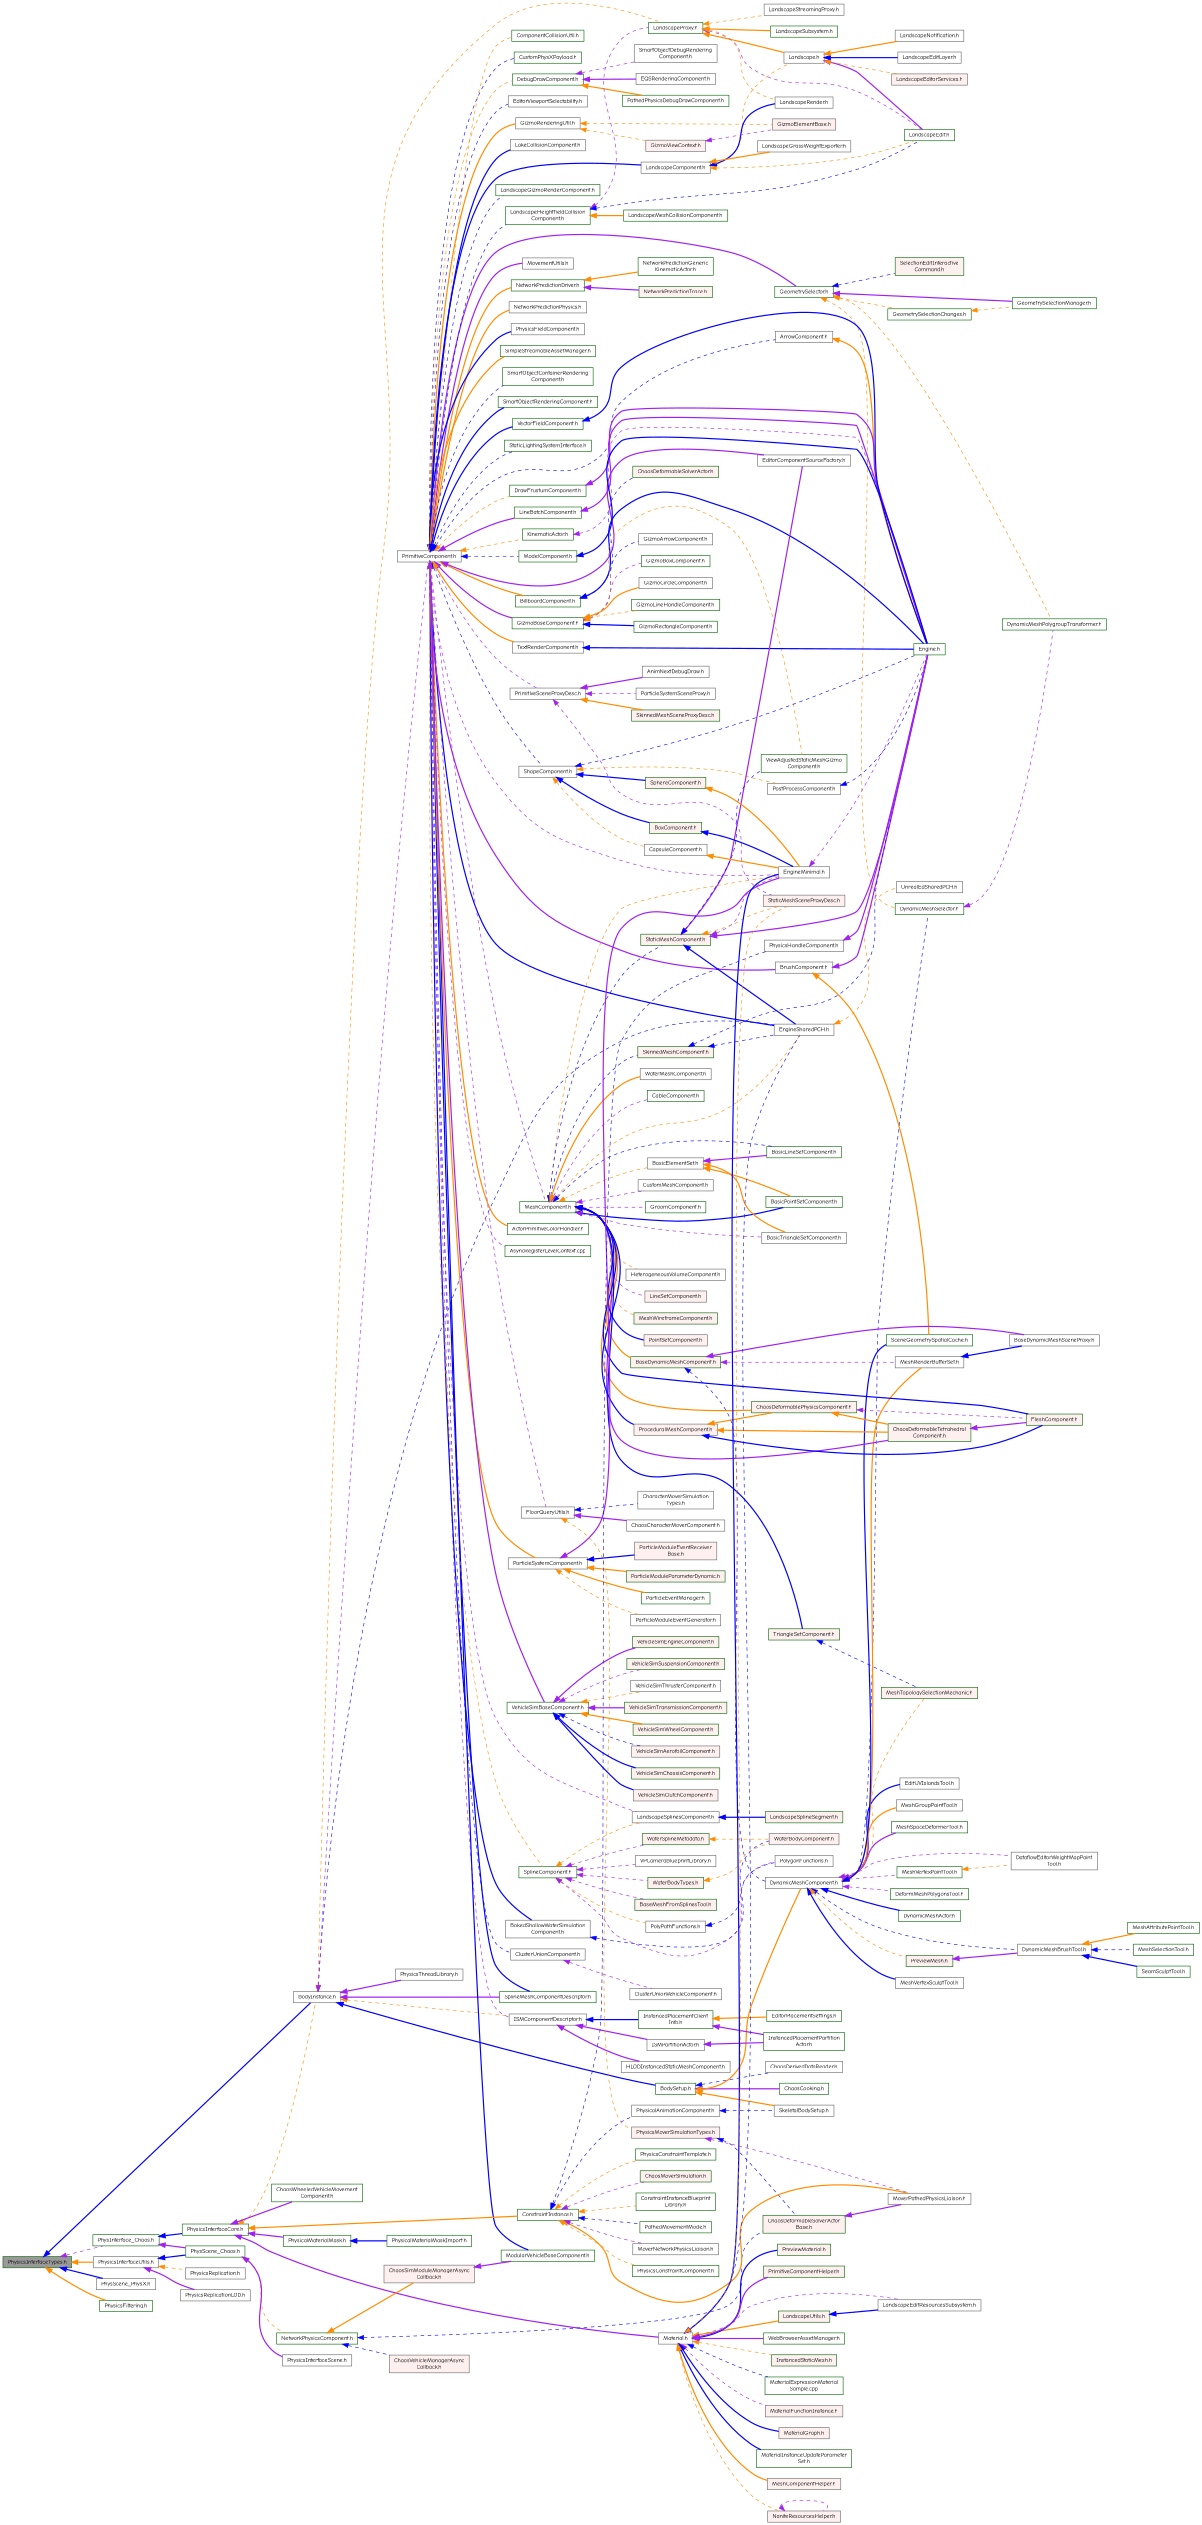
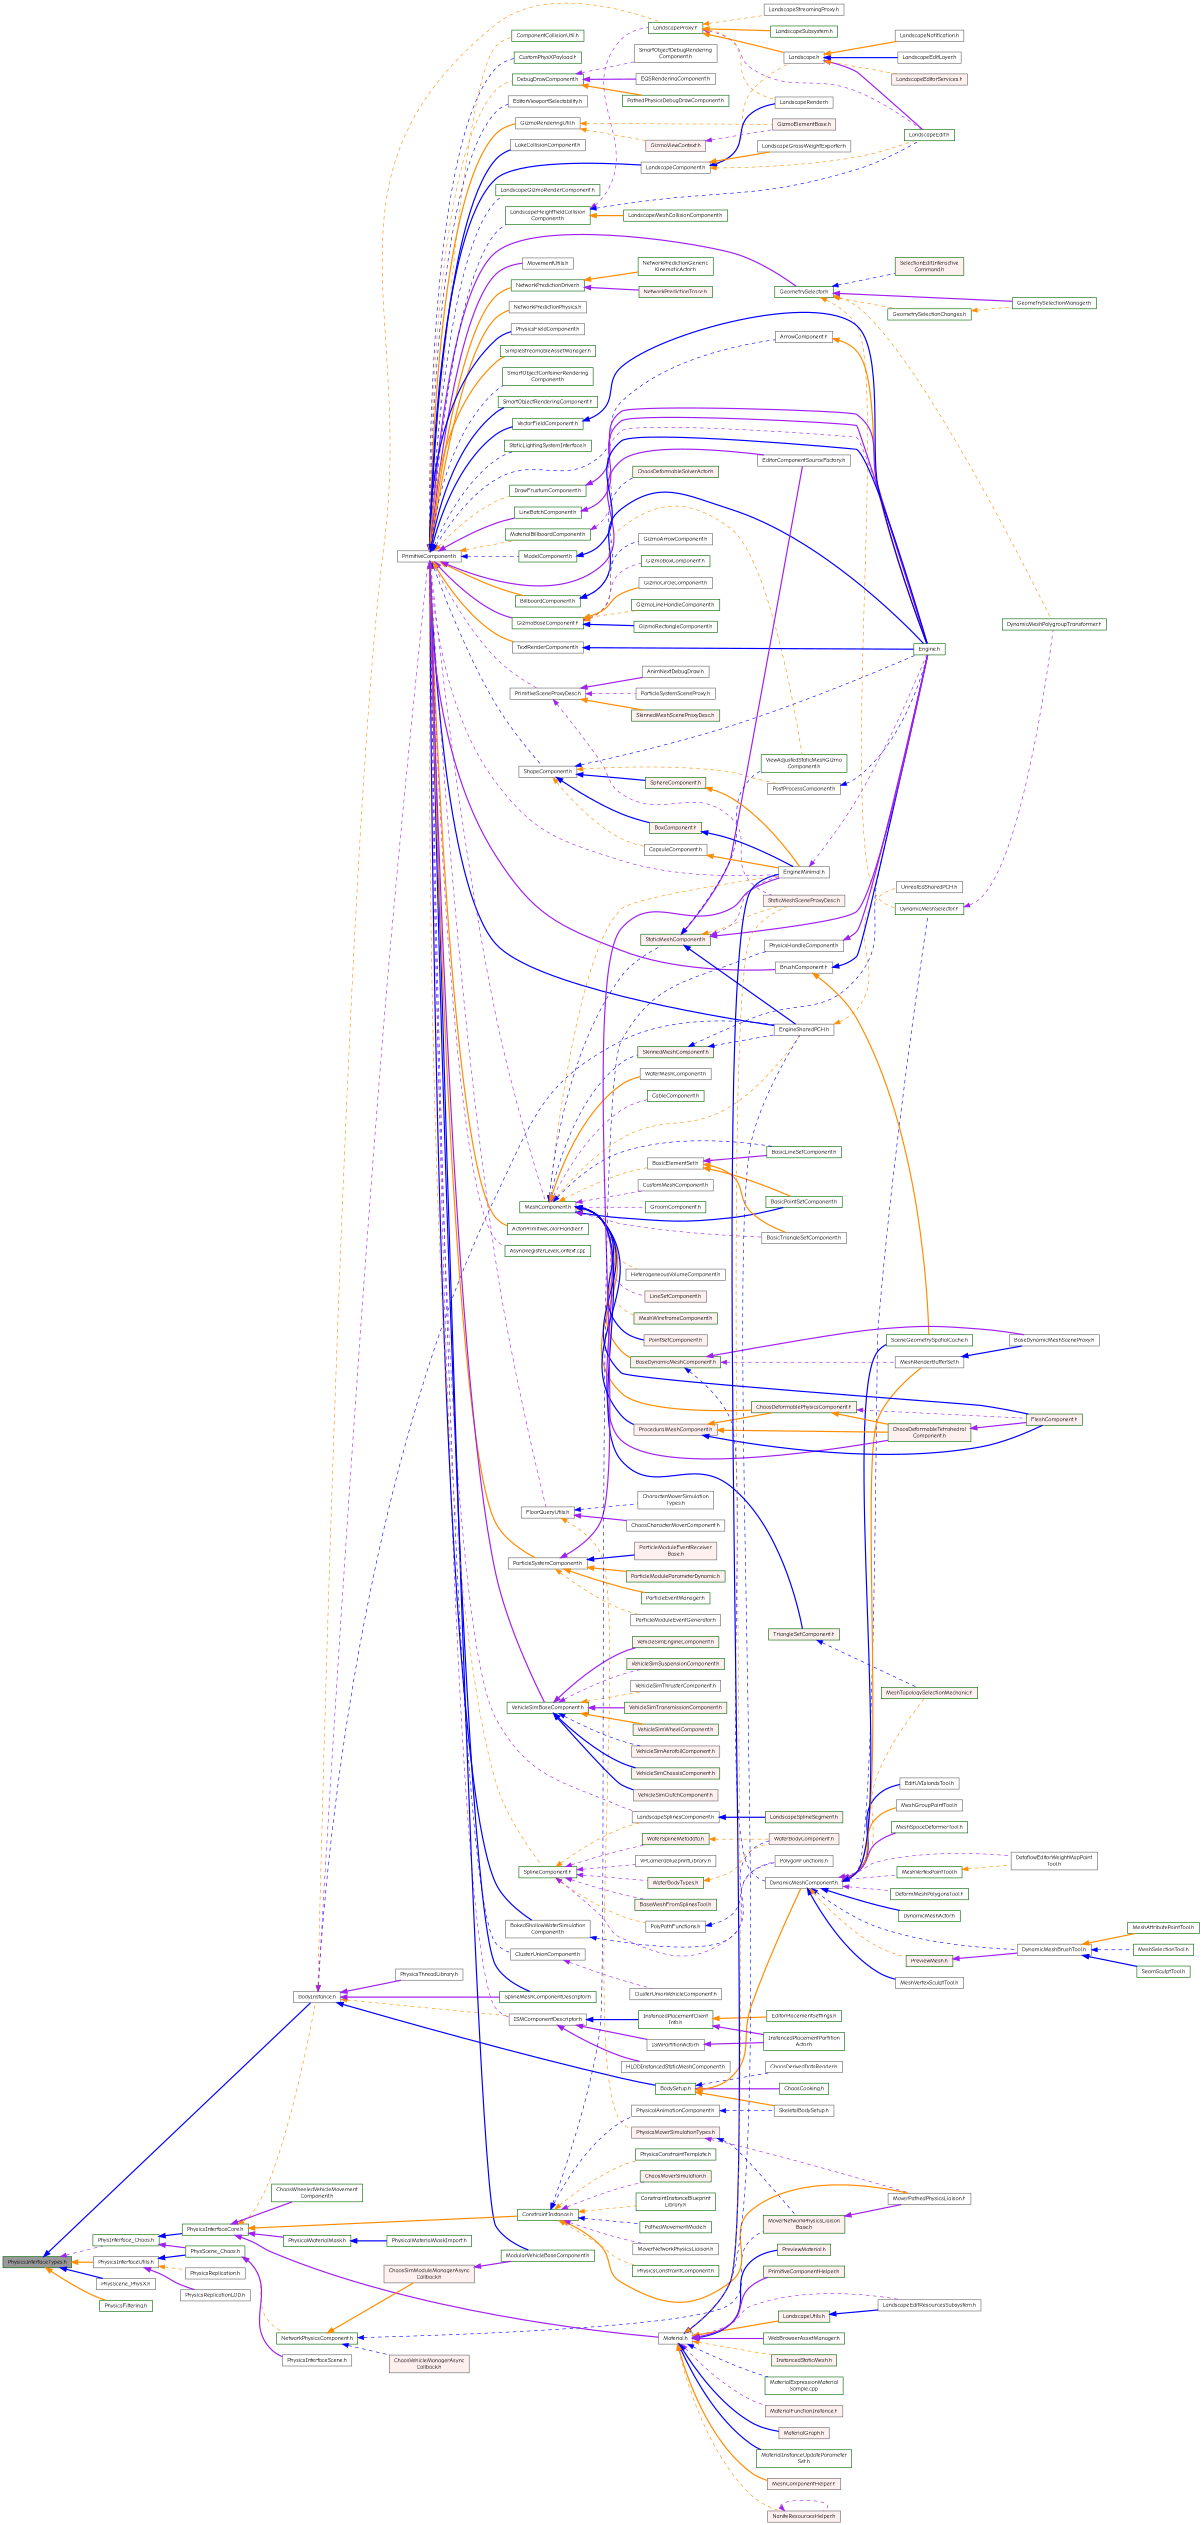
node "KinematicActor.h": label "KinematicActor.h" -> "MaterialBillboardComponent.h"
edge "Engine.h" -> "BrushComponent.h": color purple -> blue
node "ChaosDeformableSolverActor Base.h": label "ChaosDeformableSolverActor Base.h" -> "MoverNetworkPhysicsLiaison Base.h"
